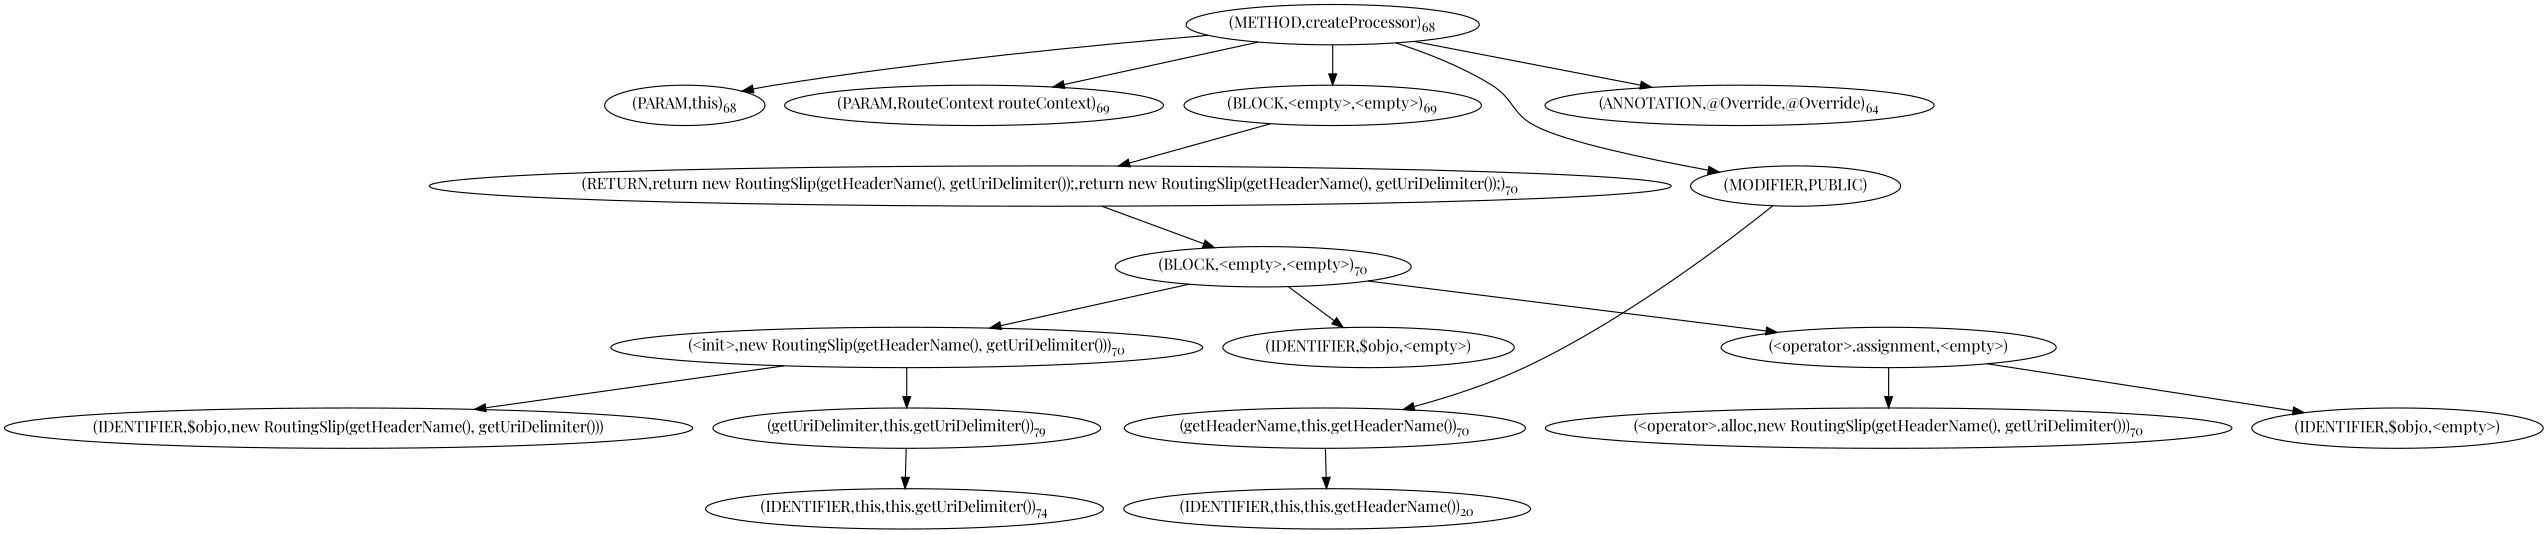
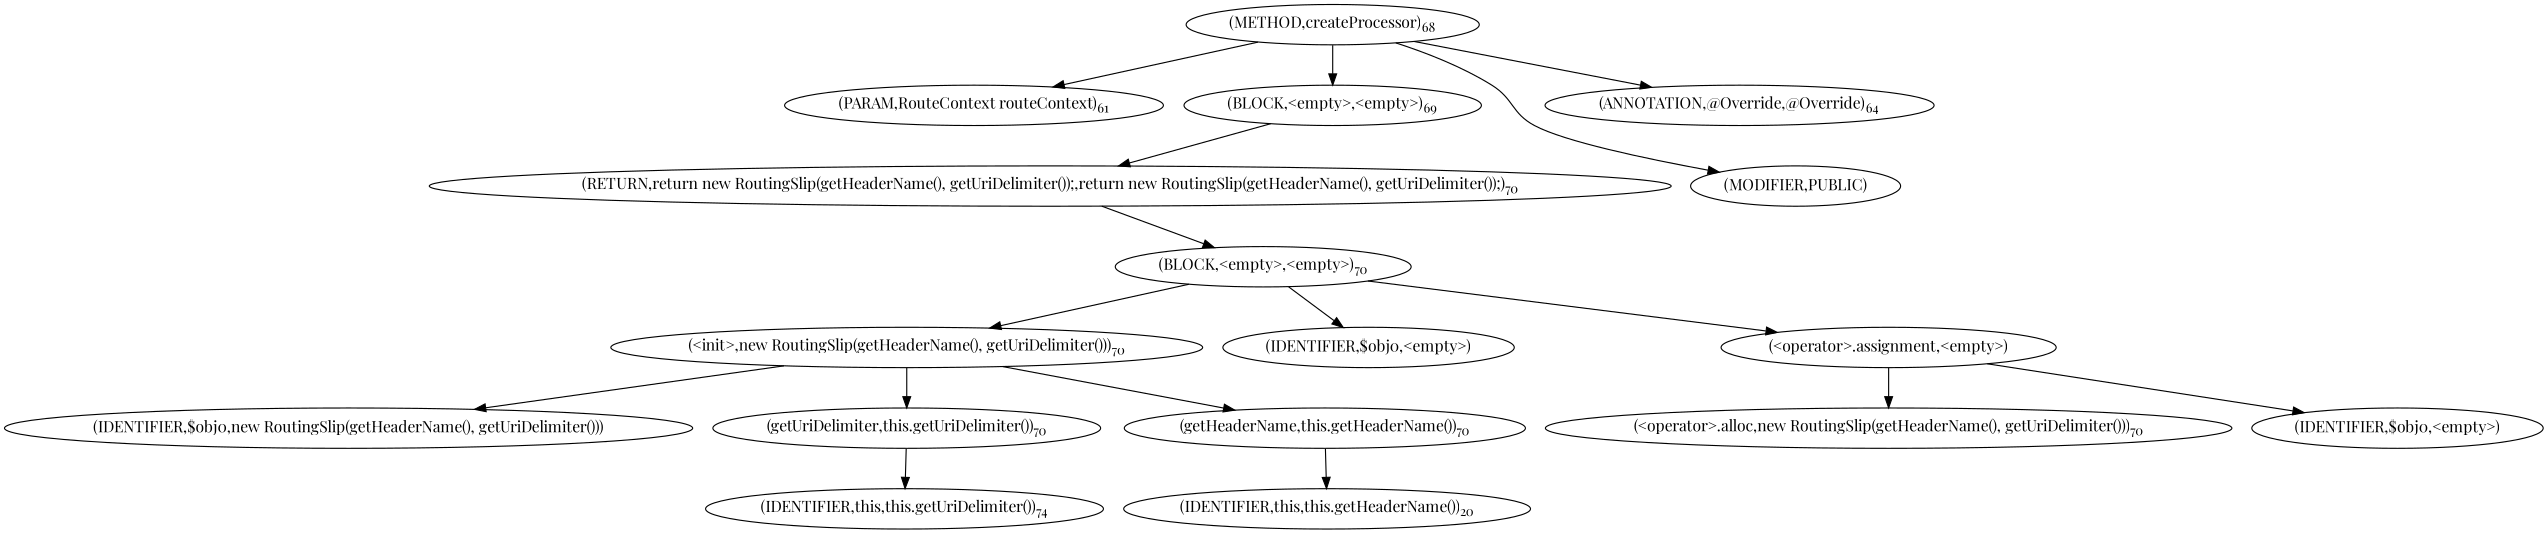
node "(PARAM,RouteContext routeContext)": text "69" -> "61"
node "(PARAM,this)": removed
edge "(MODIFIER,PUBLIC)" -> "(getHeaderName,this.getHeaderName())": now "(<init>,new RoutingSlip(getHeaderName(), getUriDelimiter()))" -> "(getHeaderName,this.getHeaderName())"
node "(getUriDelimiter,this.getUriDelimiter())": text "79" -> "70"
